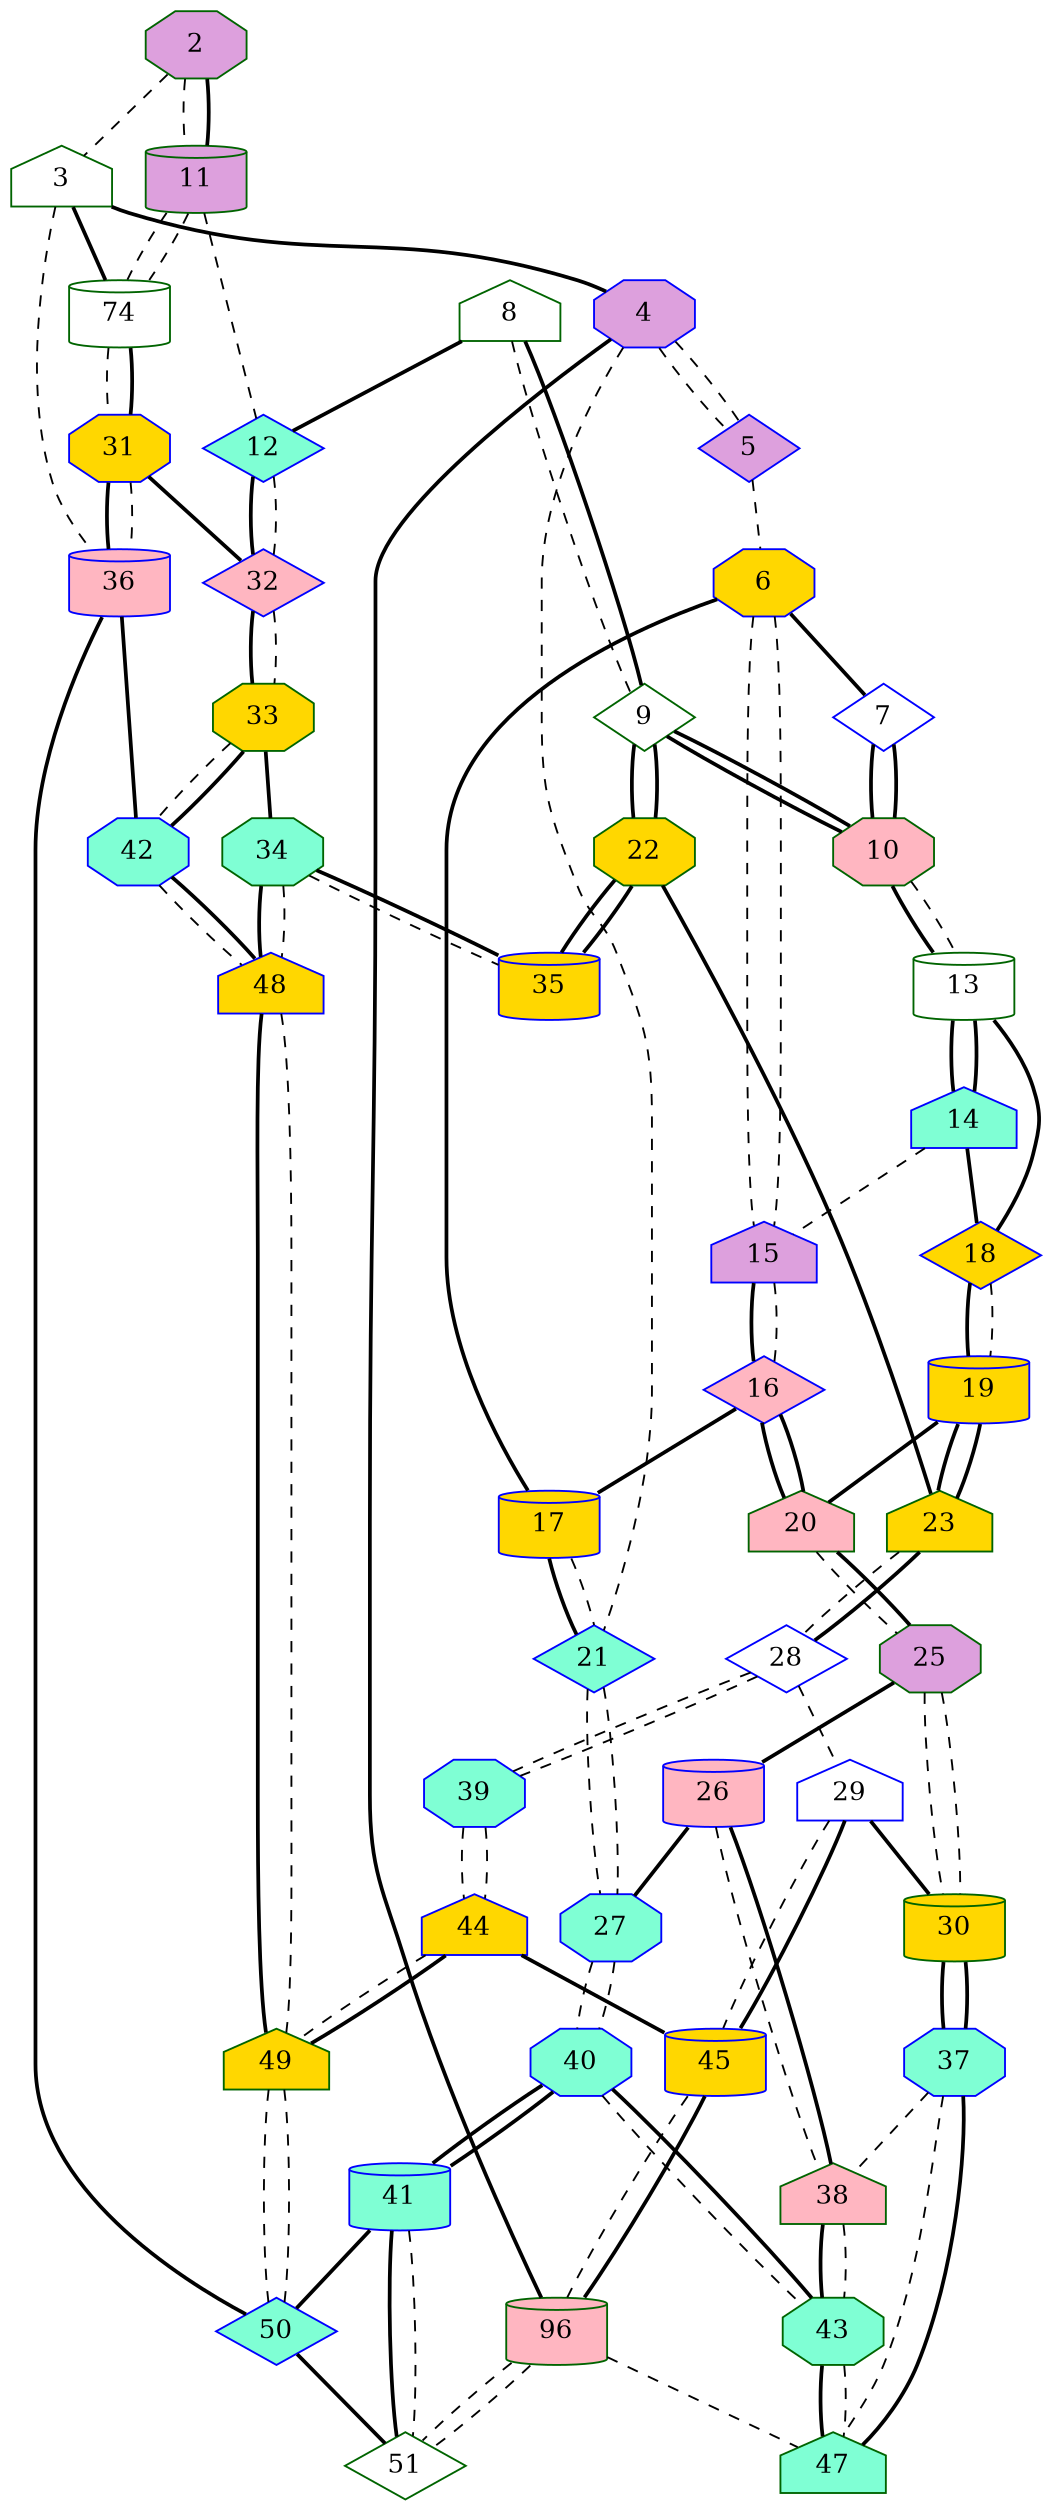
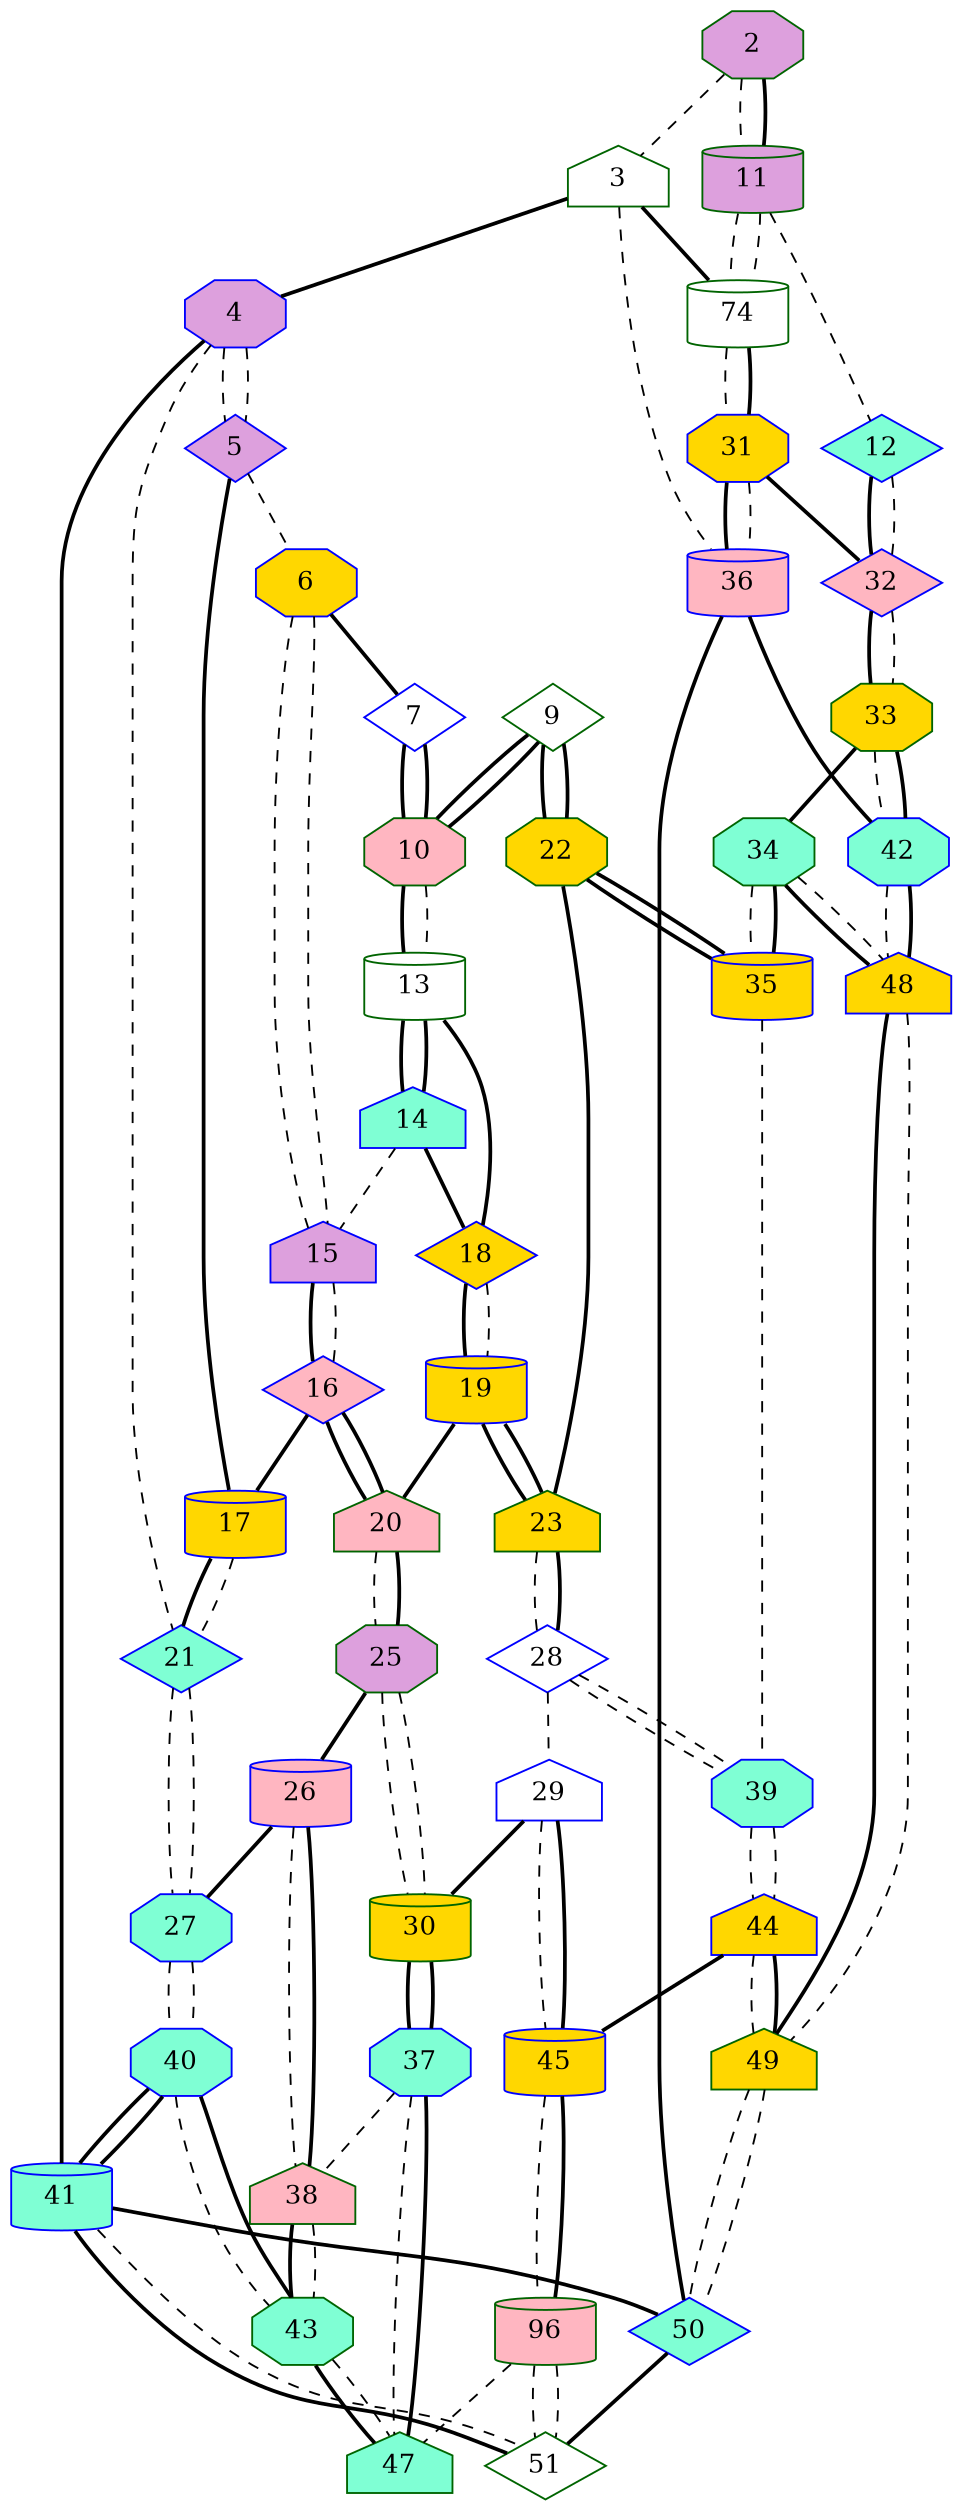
node "8": removed
edge "6" -- "17": now "5" -- "17"
edge "4" -- "96": now "4" -- "41"
edge "35" -- "39": added
